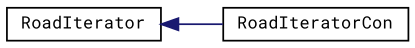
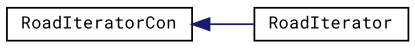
edge "RoadIteratorCon" -> "RoadIterator": reversed
